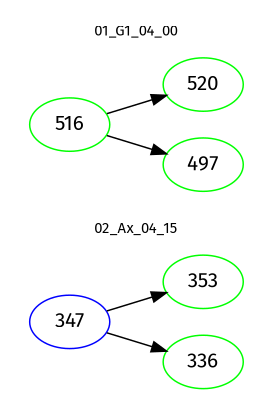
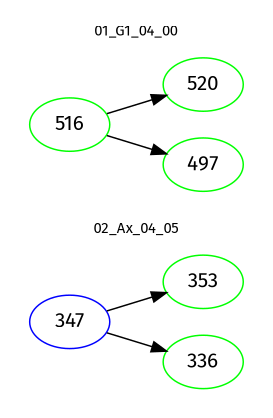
cluster "02_Ax_04_15": label "02_Ax_04_15" -> "02_Ax_04_05"
